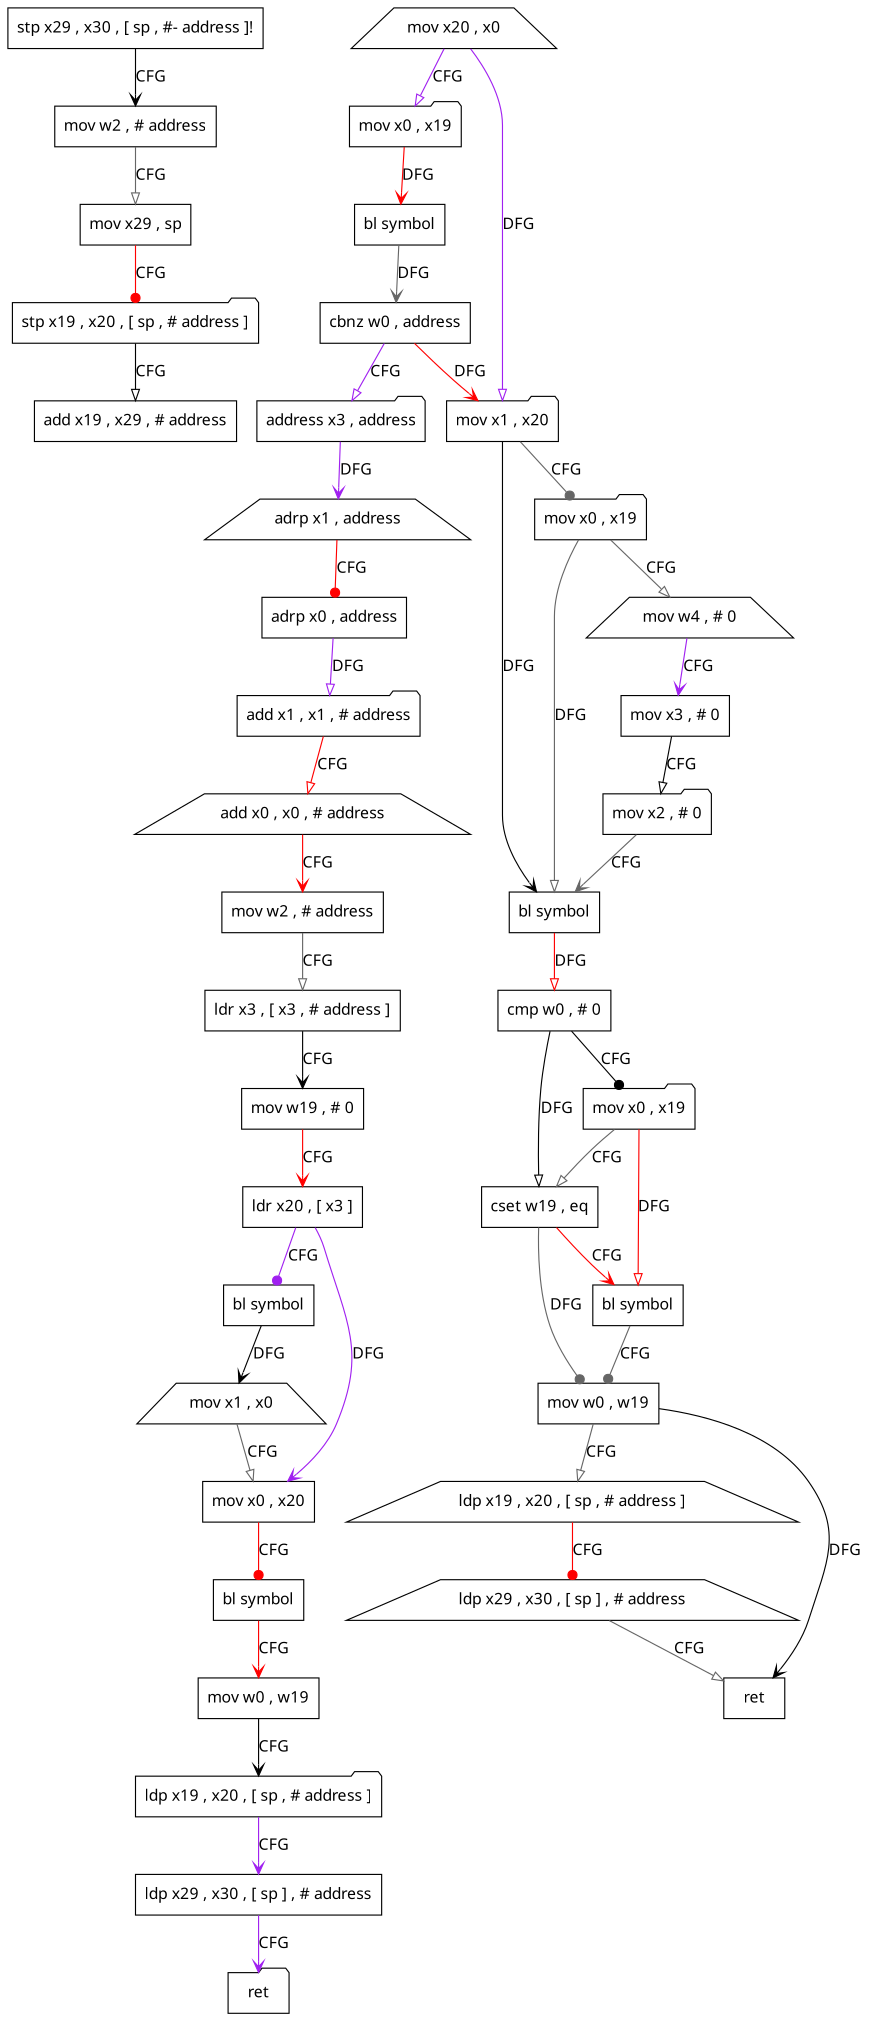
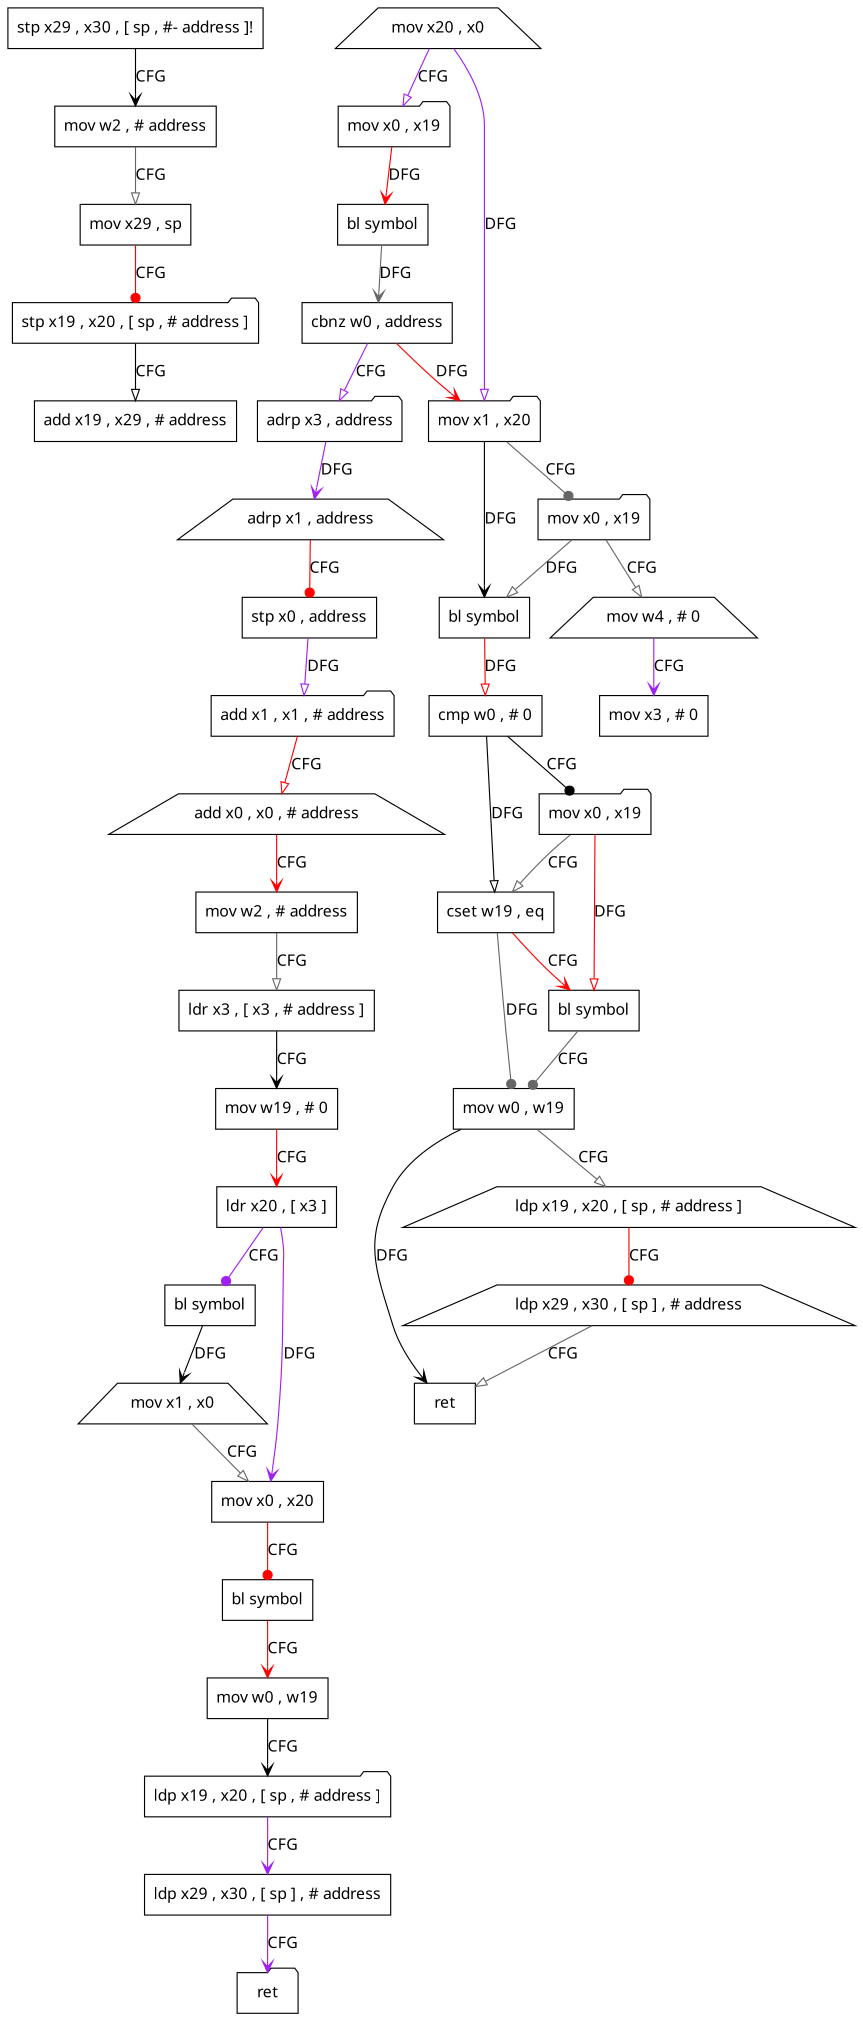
node "address x3 , address": label "address x3 , address" -> "adrp x3 , address"
node "adrp x0 , address": label "adrp x0 , address" -> "stp x0 , address"
node "mov x2 , # 0": removed
